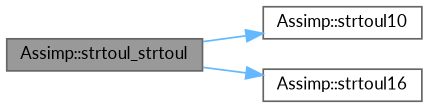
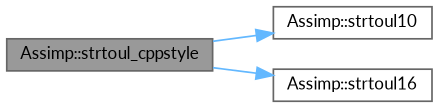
node "Assimp::strtoul_strtoul": label "Assimp::strtoul_strtoul" -> "Assimp::strtoul_cppstyle"
